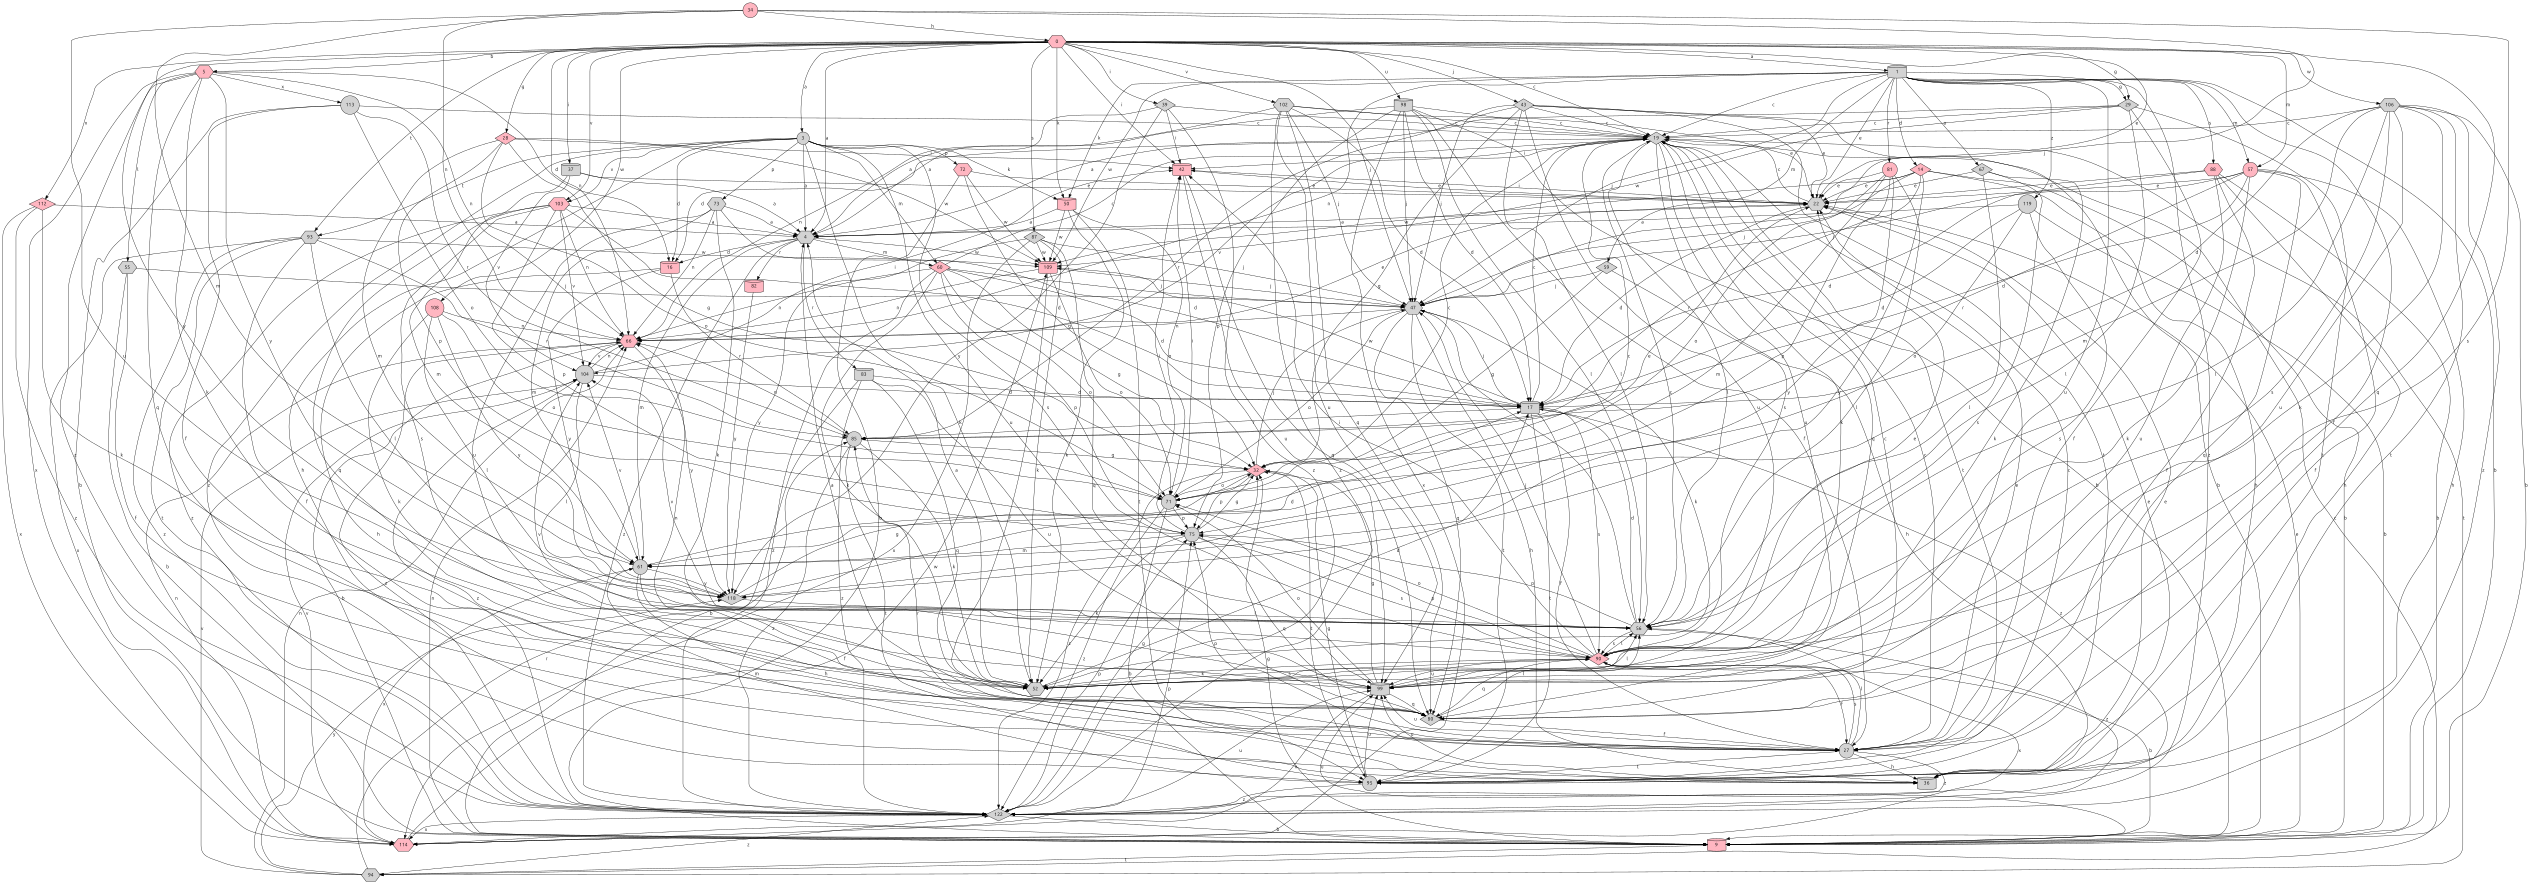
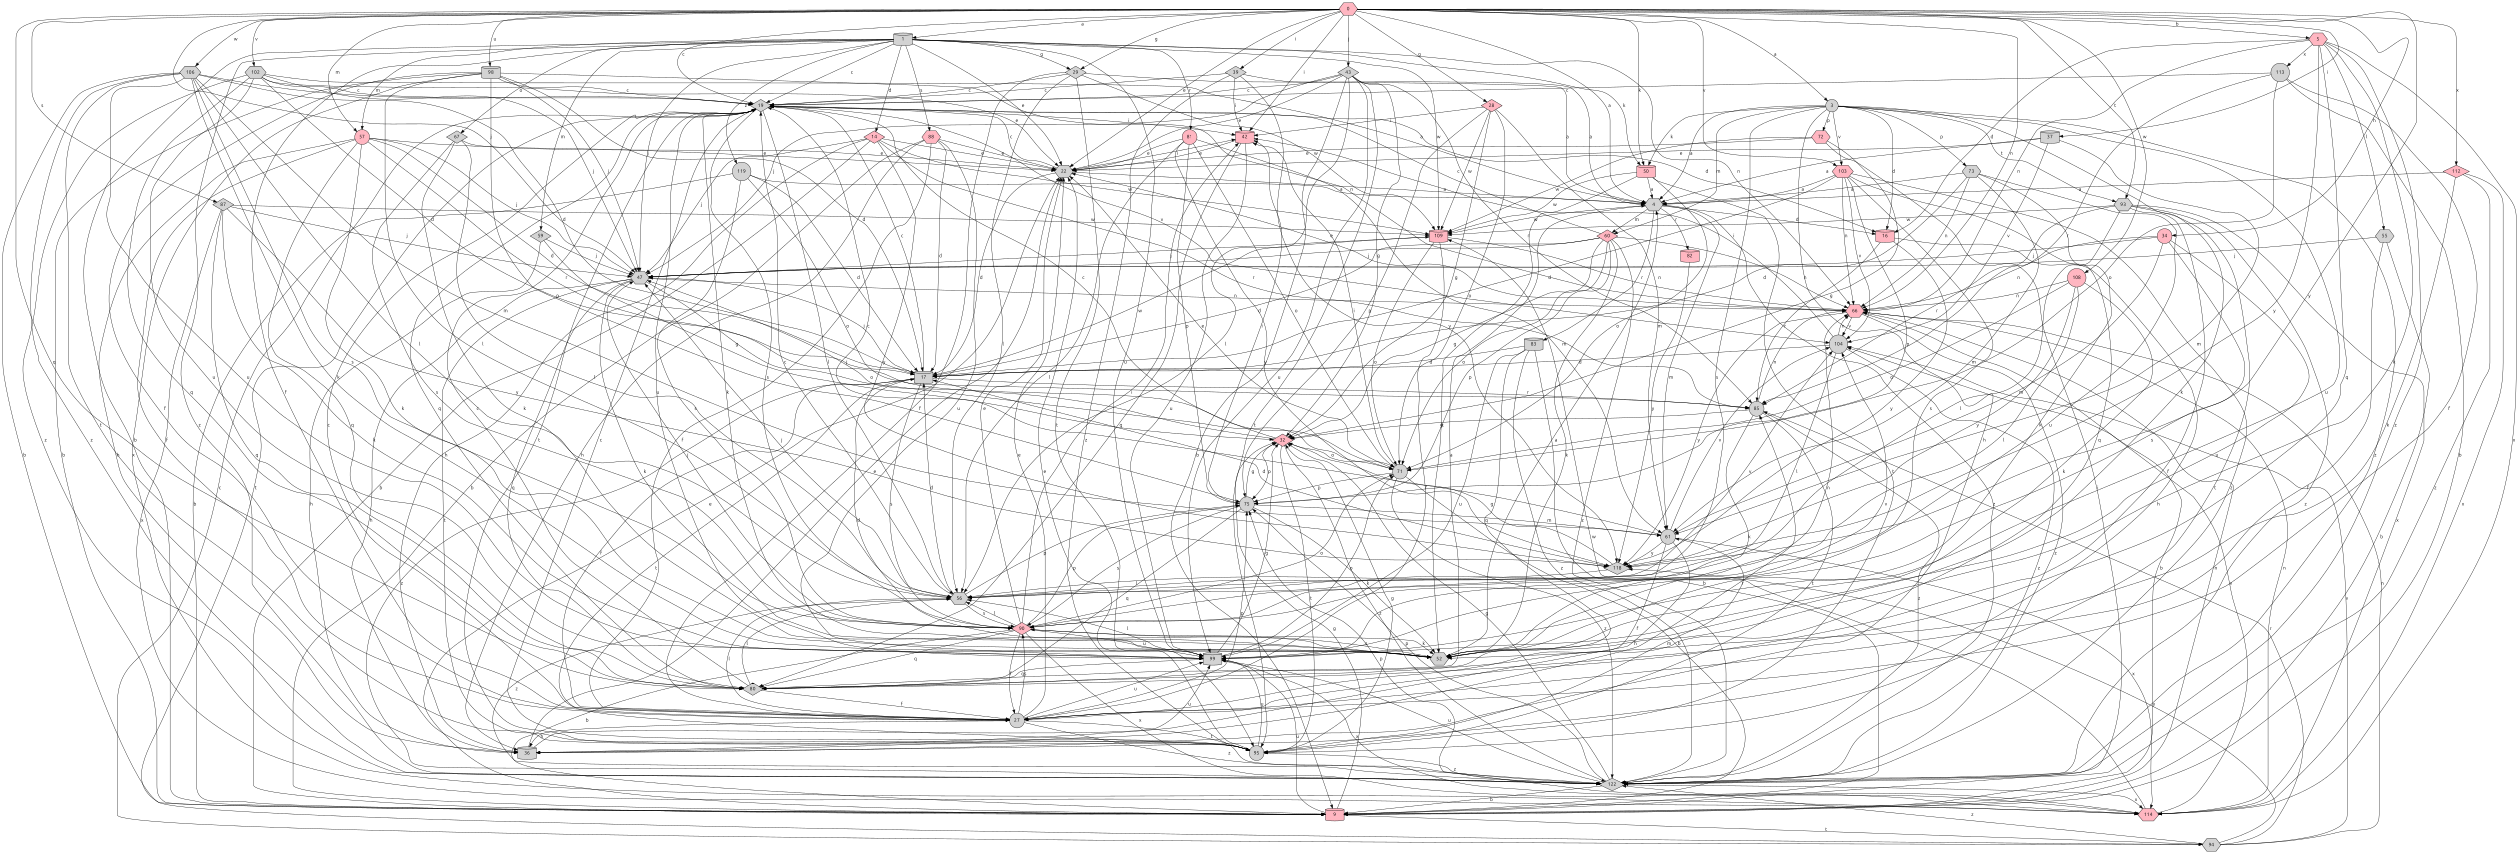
edge "34" -> "0": reversed
edge "72" -> "9": label "b" -> "i"
